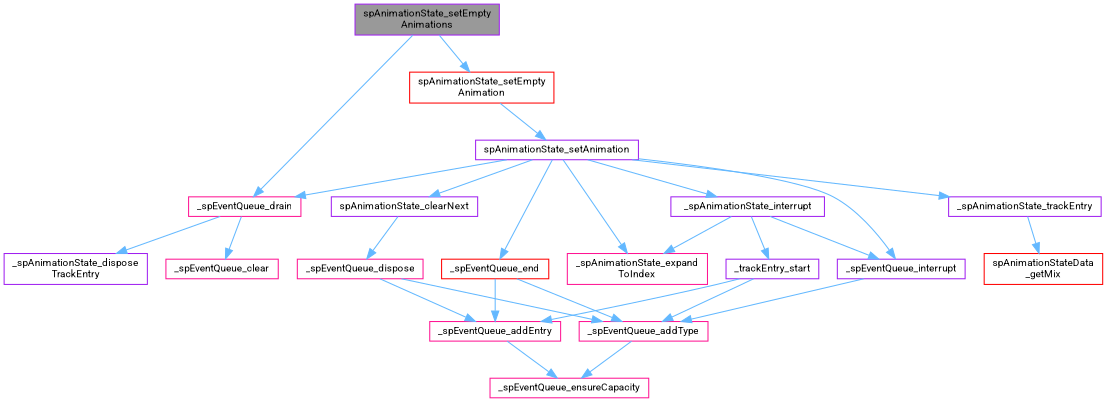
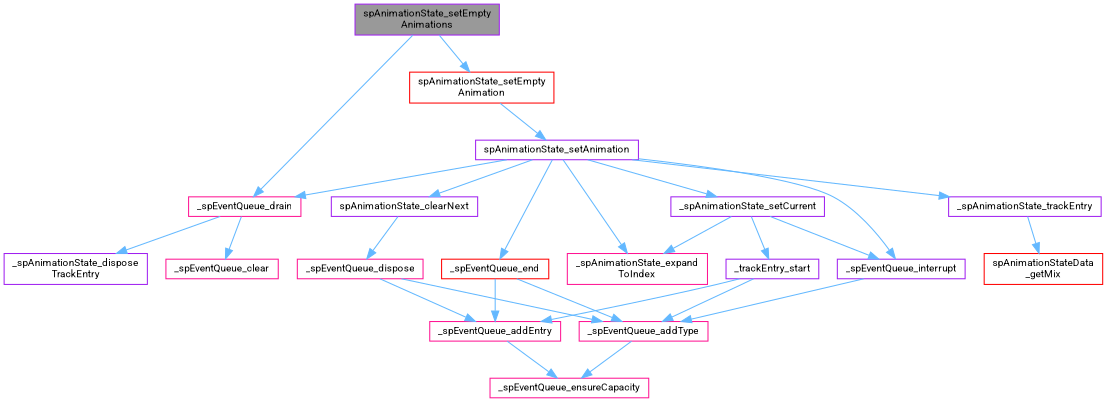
node "_spAnimationState_interrupt": label "_spAnimationState_interrupt" -> "_spAnimationState_setCurrent"
